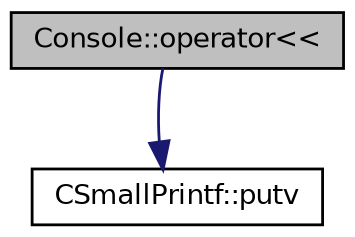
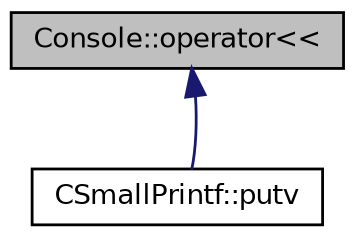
edge "Console::operator<<" -> "CSmallPrintf::putv": reversed
